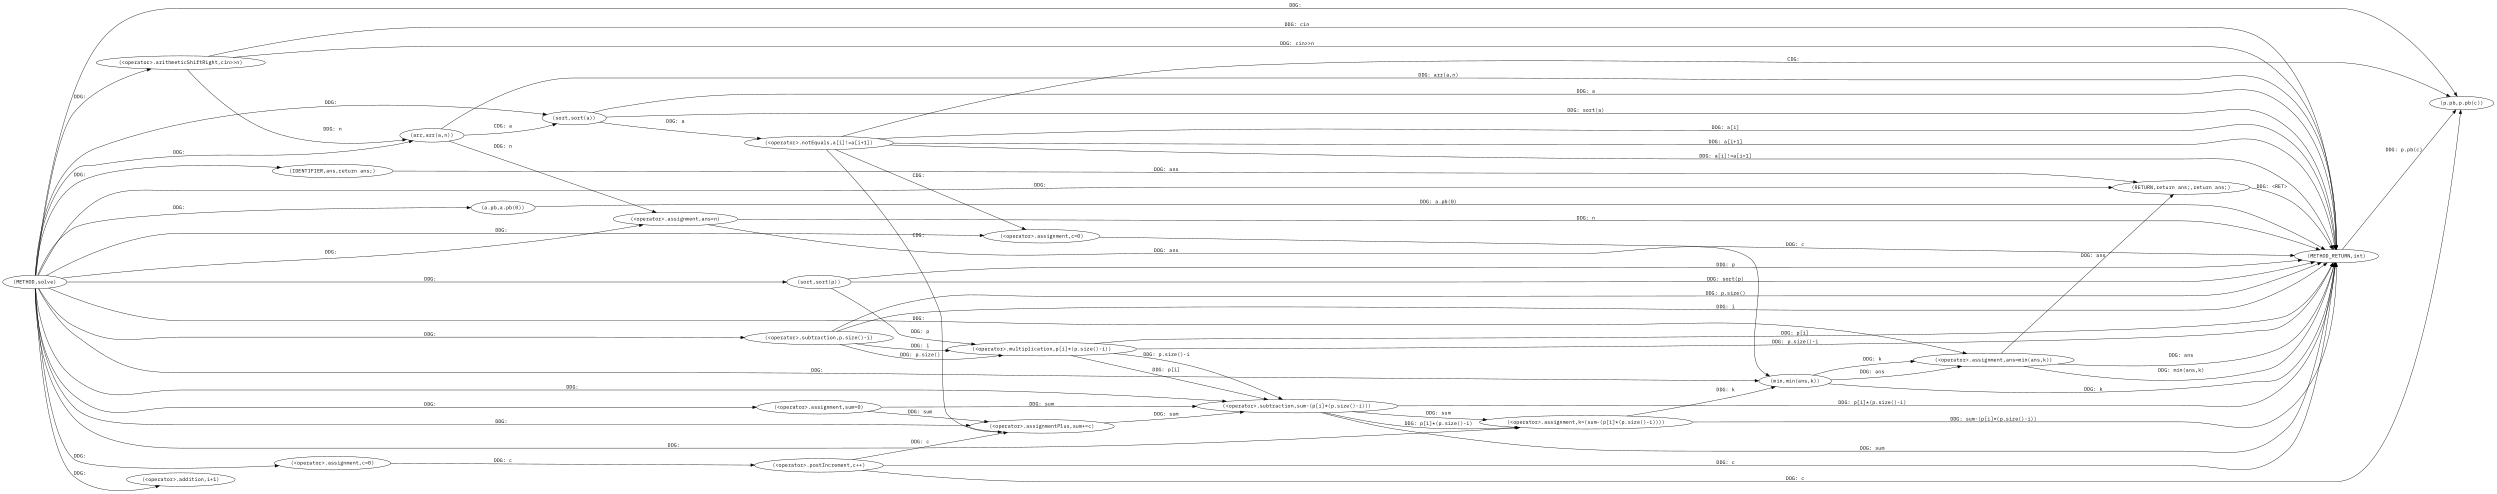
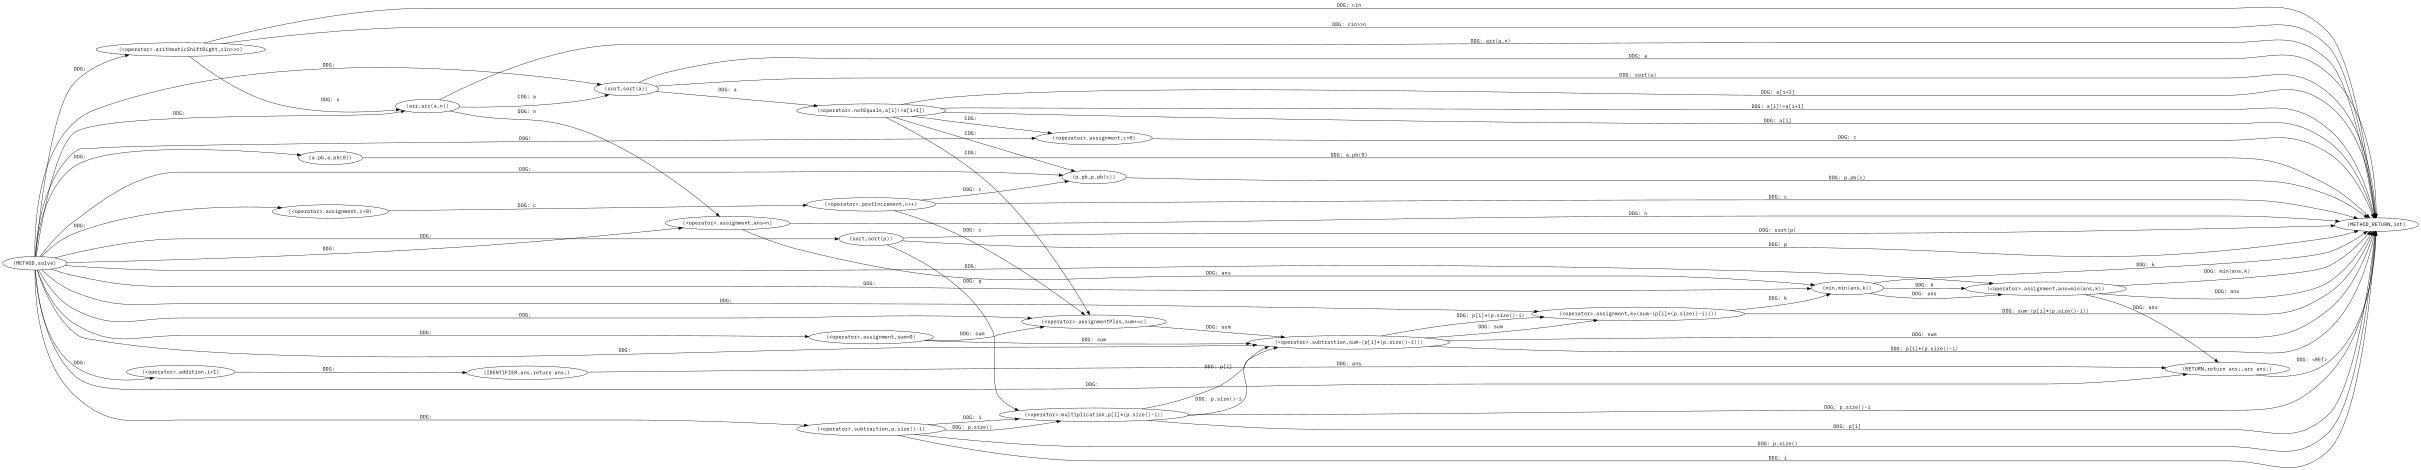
edge "(METHOD,solve)" -> "(IDENTIFIER,ans,return ans;)": now "(<operator>.addition,i+1)" -> "(IDENTIFIER,ans,return ans;)"
edge "(METHOD_RETURN,int)" -> "(p.pb,p.pb(c))": reversed
node "(RETURN,return ans;,return ans;)": label "(RETURN,return ans;,return ans;)" -> "(RETURN,return ans;,arr ans;)"
